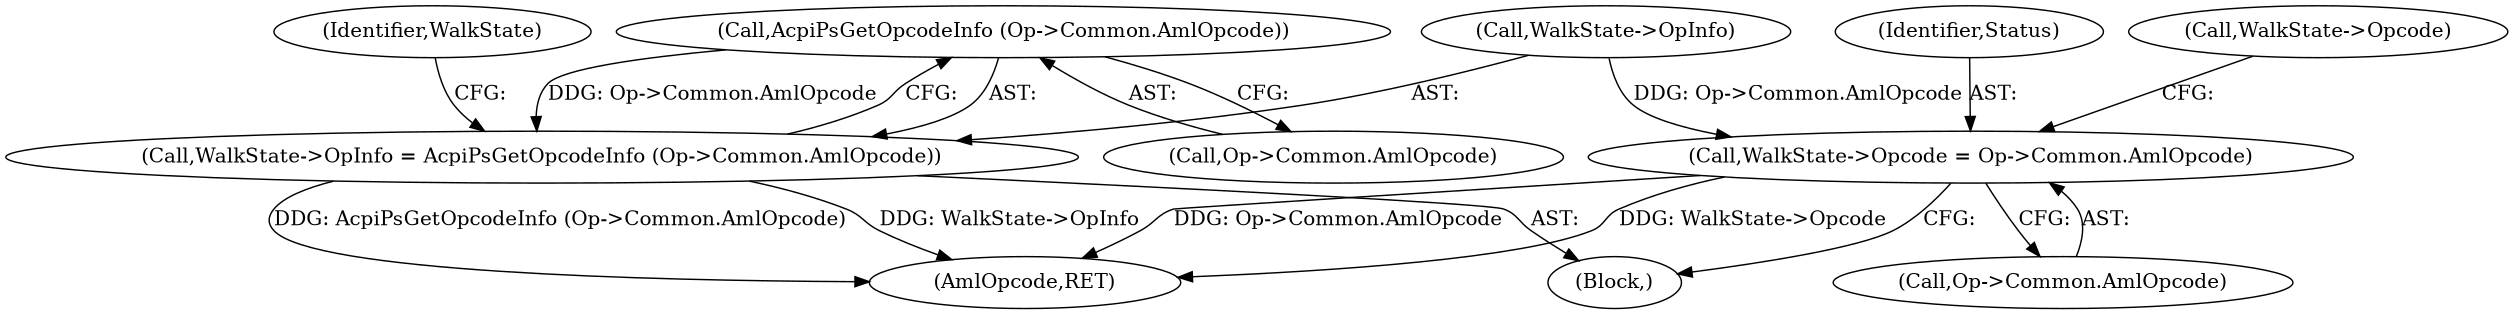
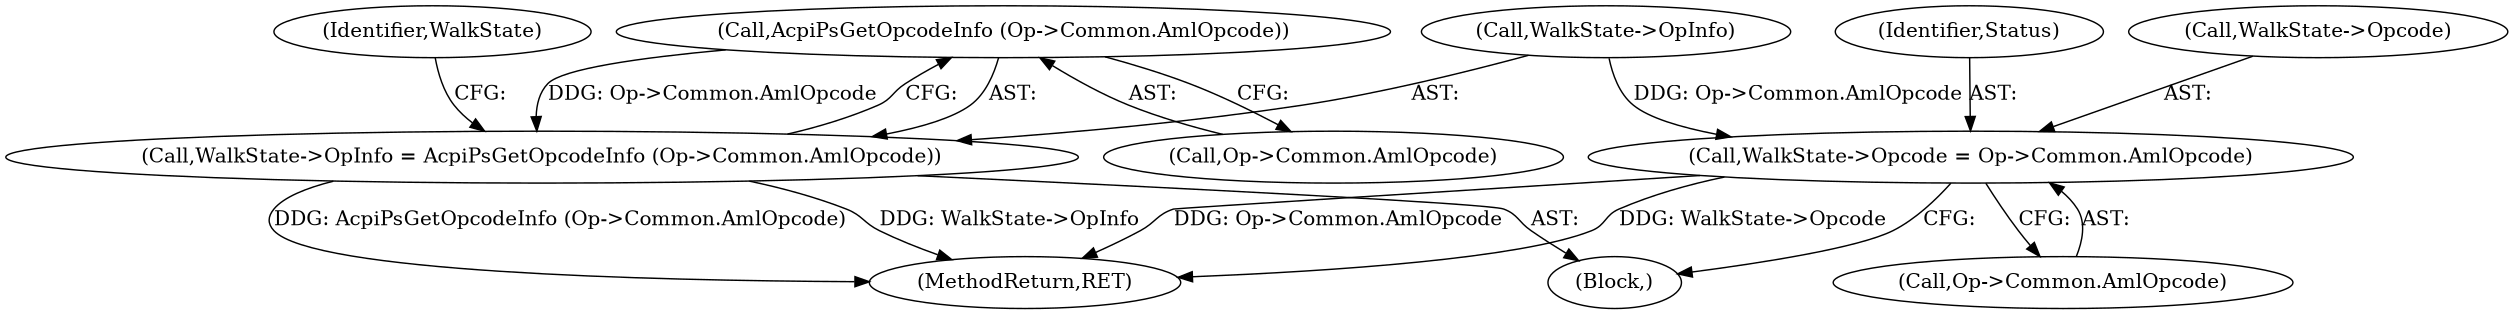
edge "(Call,WalkState->Opcode)" -> "(Call,WalkState->Opcode = Op->Common.AmlOpcode)": label "CFG: " -> "AST: "
node "(AmlOpcode,RET)": label "(AmlOpcode,RET)" -> "(MethodReturn,RET)"
